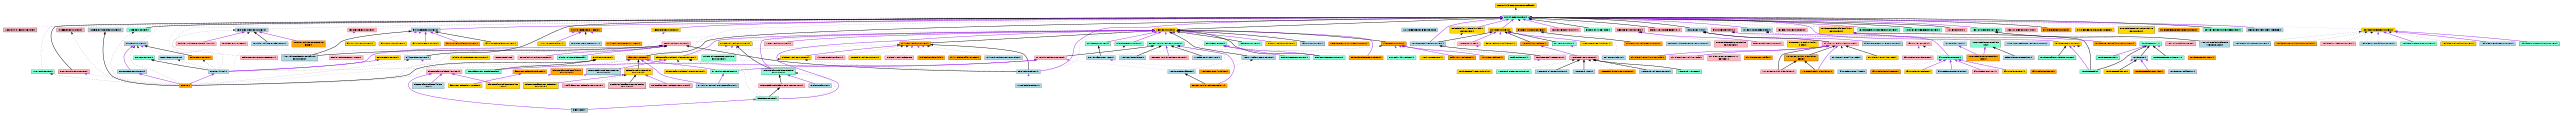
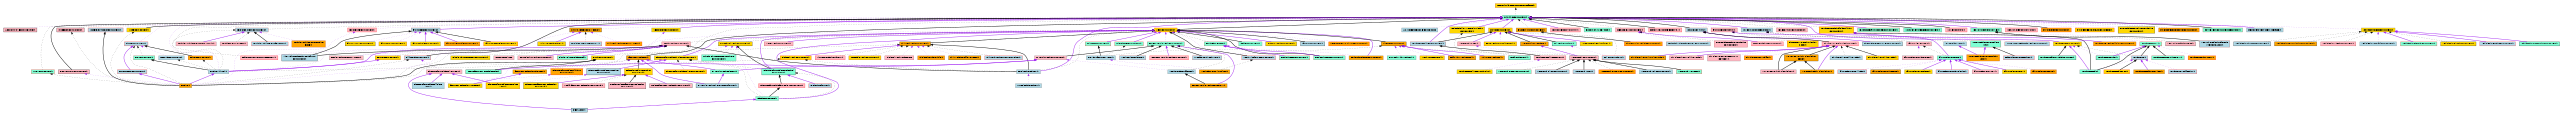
node "ModelComponent.h": fillcolor aquamarine -> gold
edge "ParticleModuleEventReceiver Base.h" -> "ParticleSystemComponent.h": style bold -> dotted
